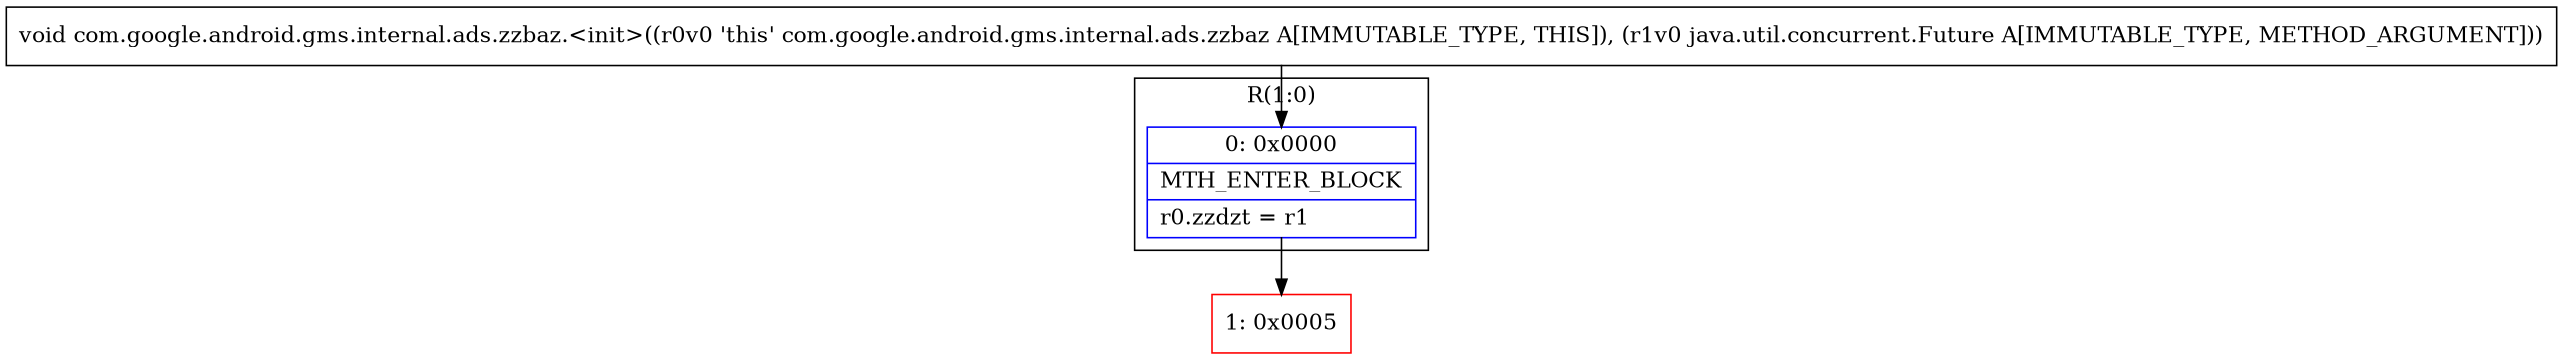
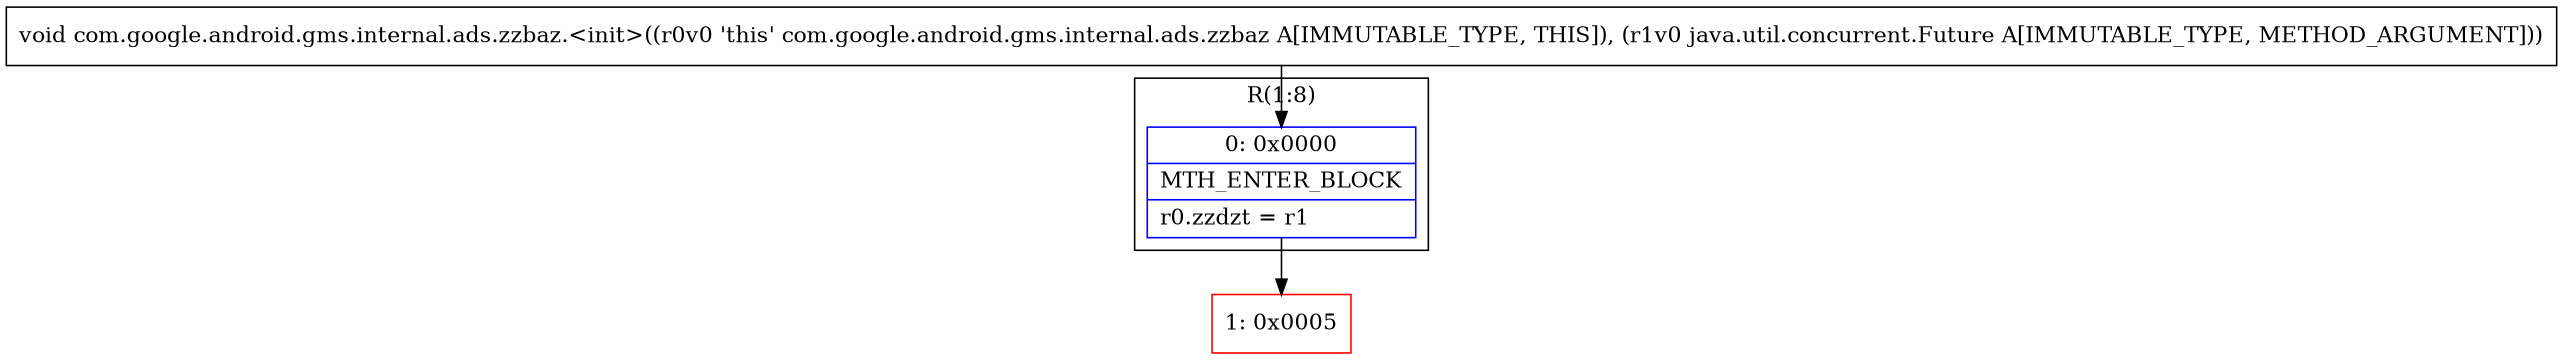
cluster "R(1:0)": label "R(1:0)" -> "R(1:8)"
